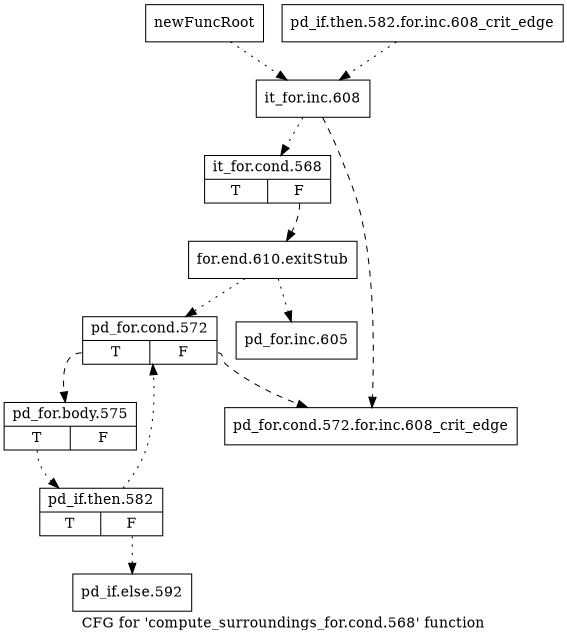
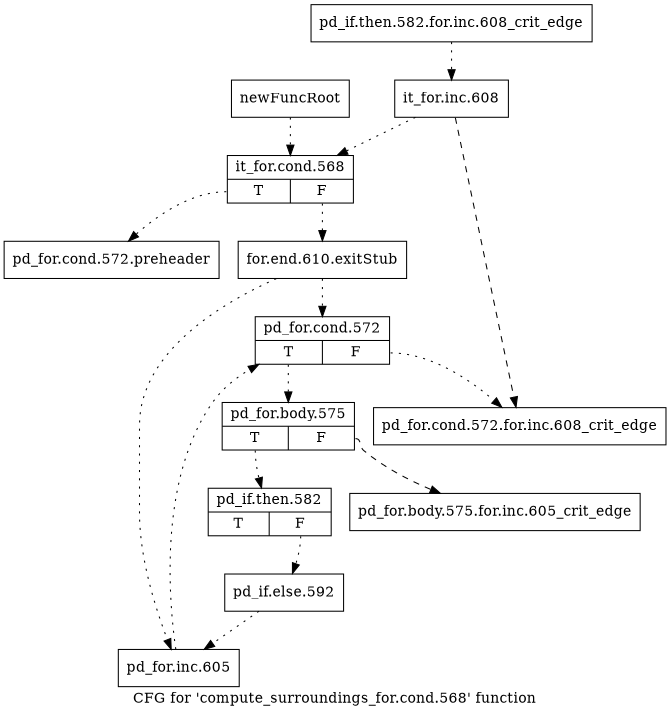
edge "newFuncRoot" -> "it_for.inc.608": now "newFuncRoot" -> "it_for.cond.568"
edge "it_for.cond.568" -> "for.end.610.exitStub": style dashed -> dotted
node "pd_for.cond.572.preheader": added
edge "pd_for.cond.572" -> "pd_for.body.575": style dashed -> dotted
edge "pd_for.cond.572" -> "pd_for.cond.572.for.inc.608_crit_edge": style dashed -> dotted
edge "pd_if.then.582" -> "pd_for.cond.572": now "pd_for.inc.605" -> "pd_for.cond.572"
node "pd_for.body.575.for.inc.605_crit_edge": added
edge "pd_if.else.592" -> "pd_for.inc.605": added
